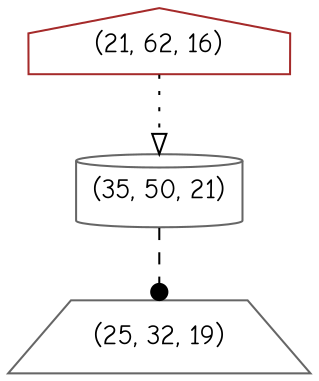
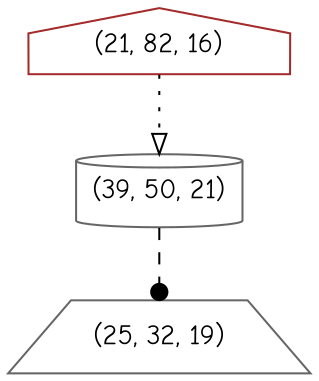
node "(21, 62, 16)": label "(21, 62, 16)" -> "(21, 82, 16)"
node "(35, 50, 21)": label "(35, 50, 21)" -> "(39, 50, 21)"
